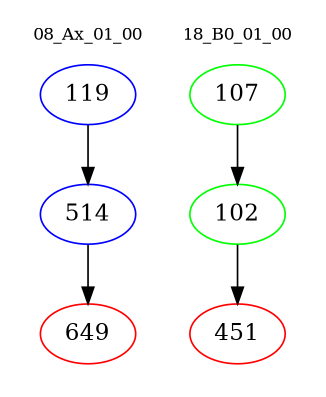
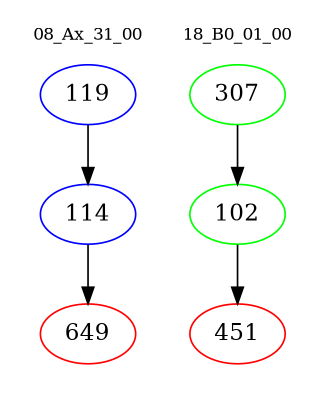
cluster "08_Ax_01_00": label "08_Ax_01_00" -> "08_Ax_31_00"
node "107": label "107" -> "307"
node "514": label "514" -> "114"
